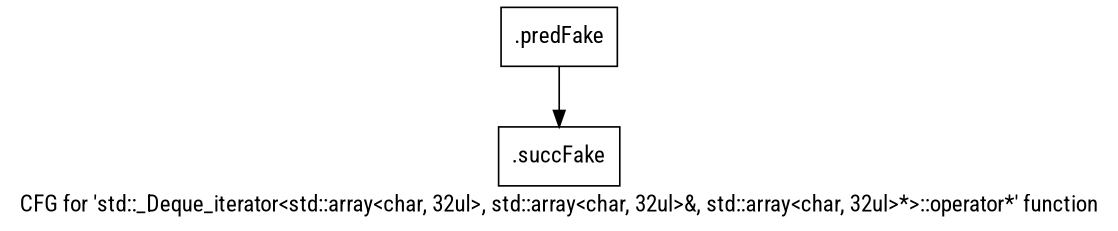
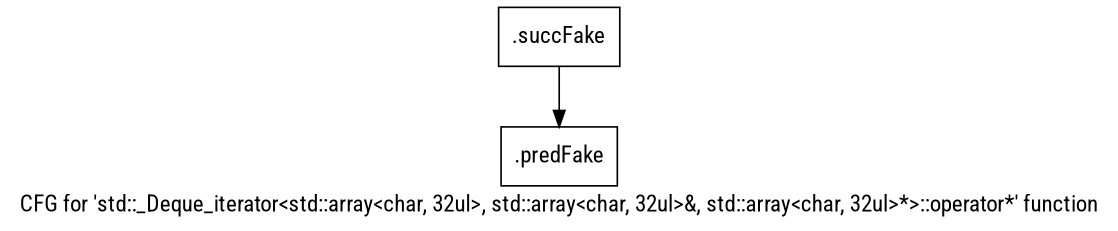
edge ".predFake" -> ".succFake": reversed
